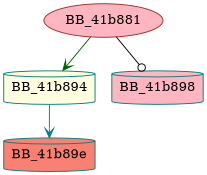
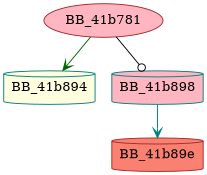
node "BB_41b881": label "BB_41b881" -> "BB_41b781"
edge "BB_41b894" -> "BB_41b89e": now "BB_41b898" -> "BB_41b89e"
node "BB_41b89e": color teal -> brown
